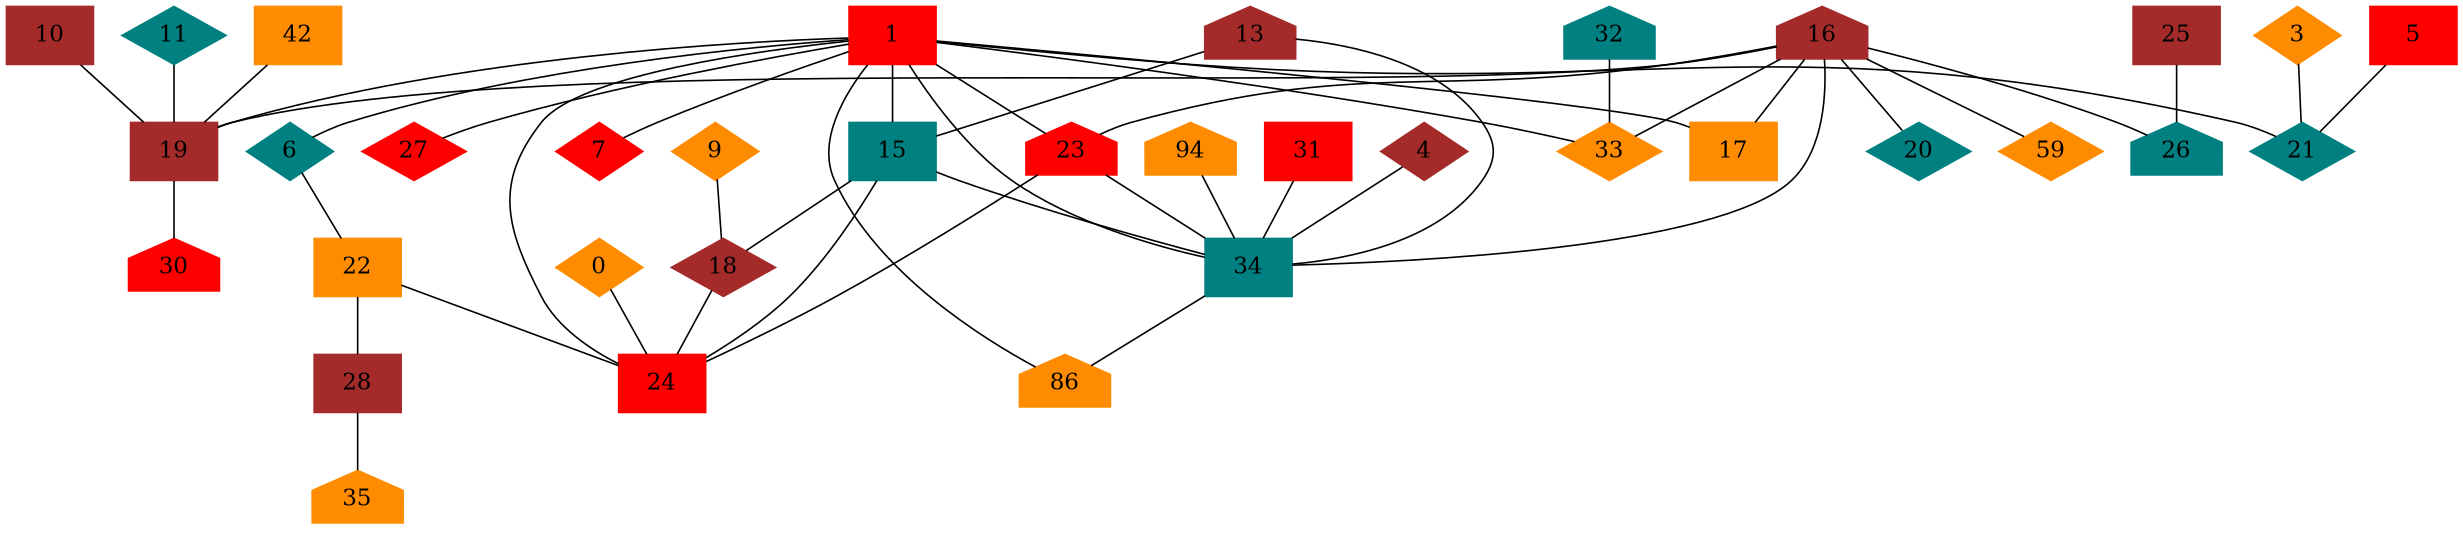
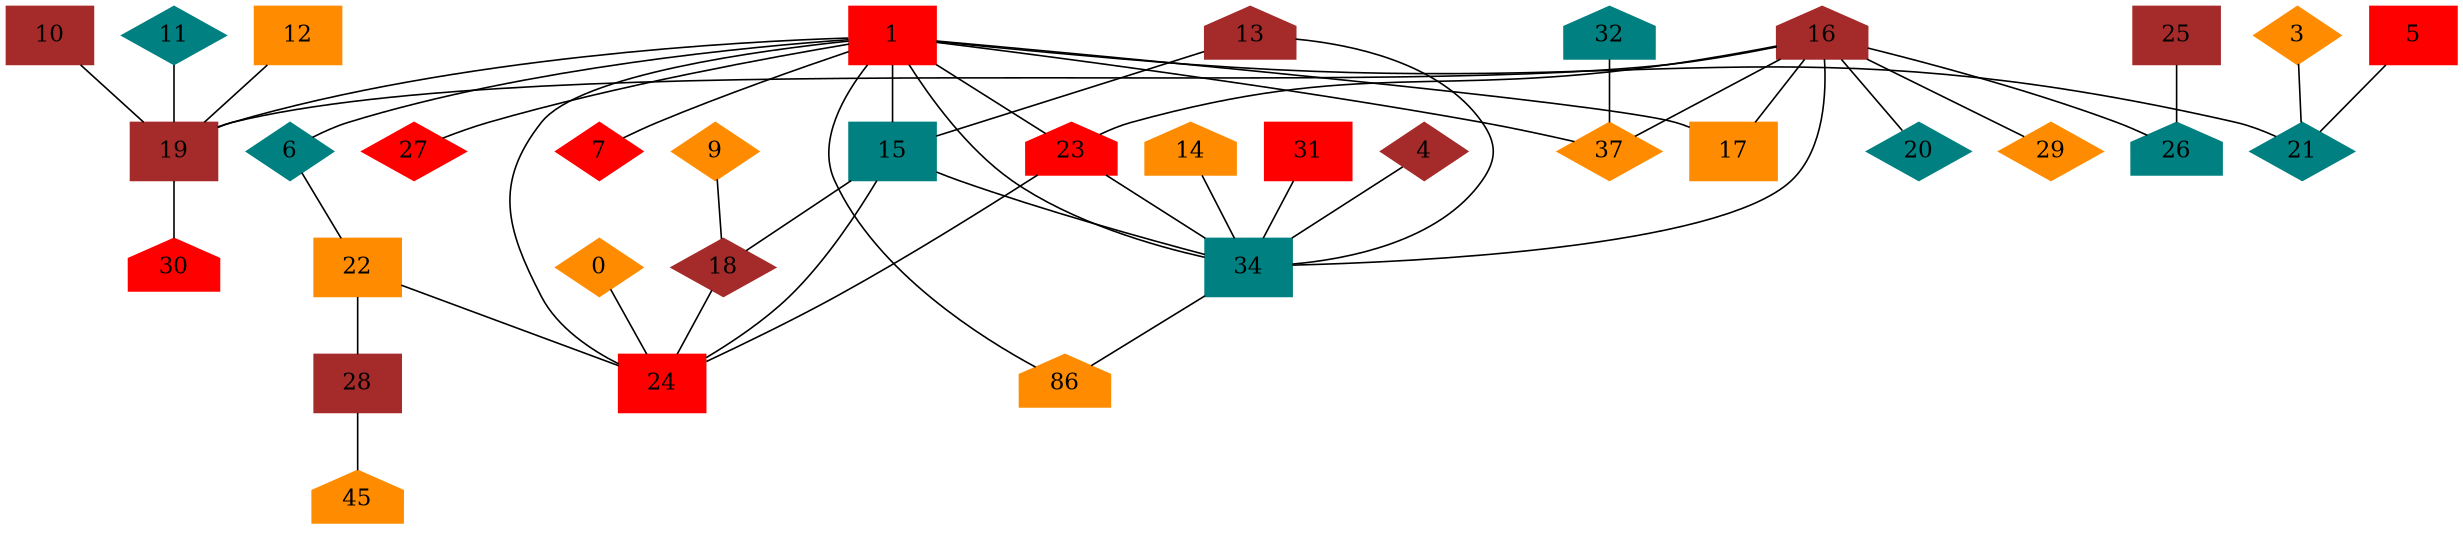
node "42": label "42" -> "12"
node "94": label "94" -> "14"
node "33": label "33" -> "37"
node "59": label "59" -> "29"
node "35": label "35" -> "45"
